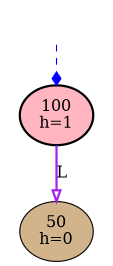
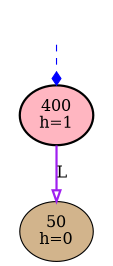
node "100 h=1": label "100 h=1" -> "400 h=1"
